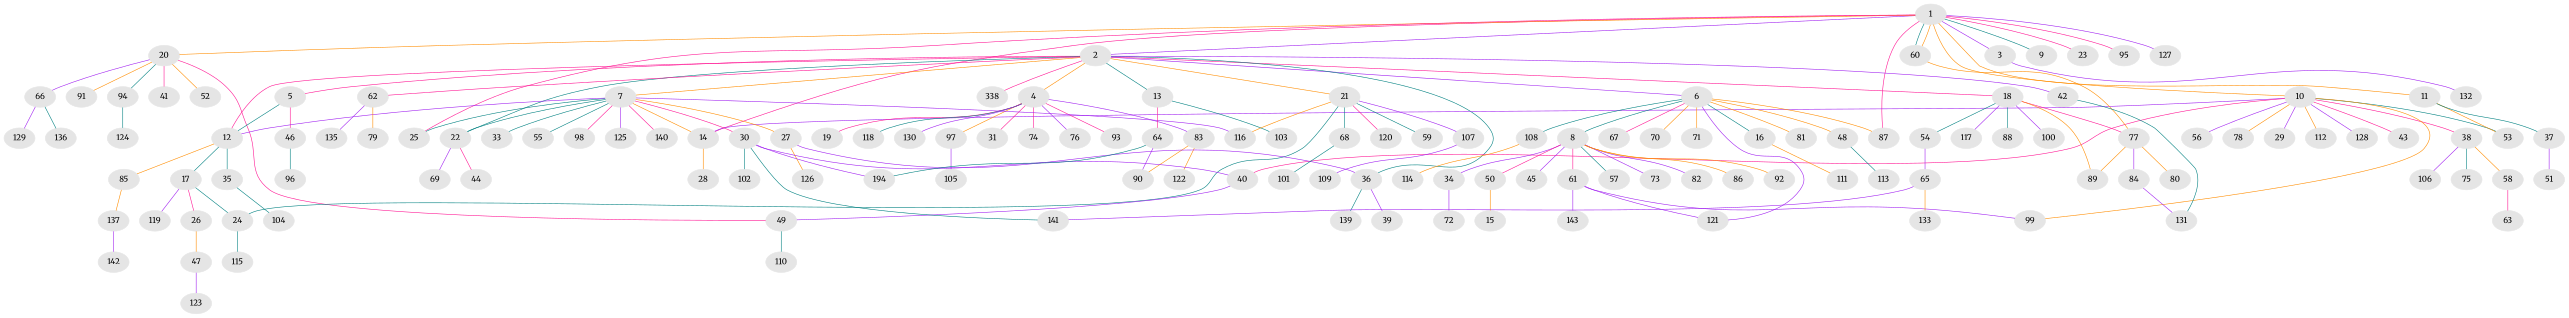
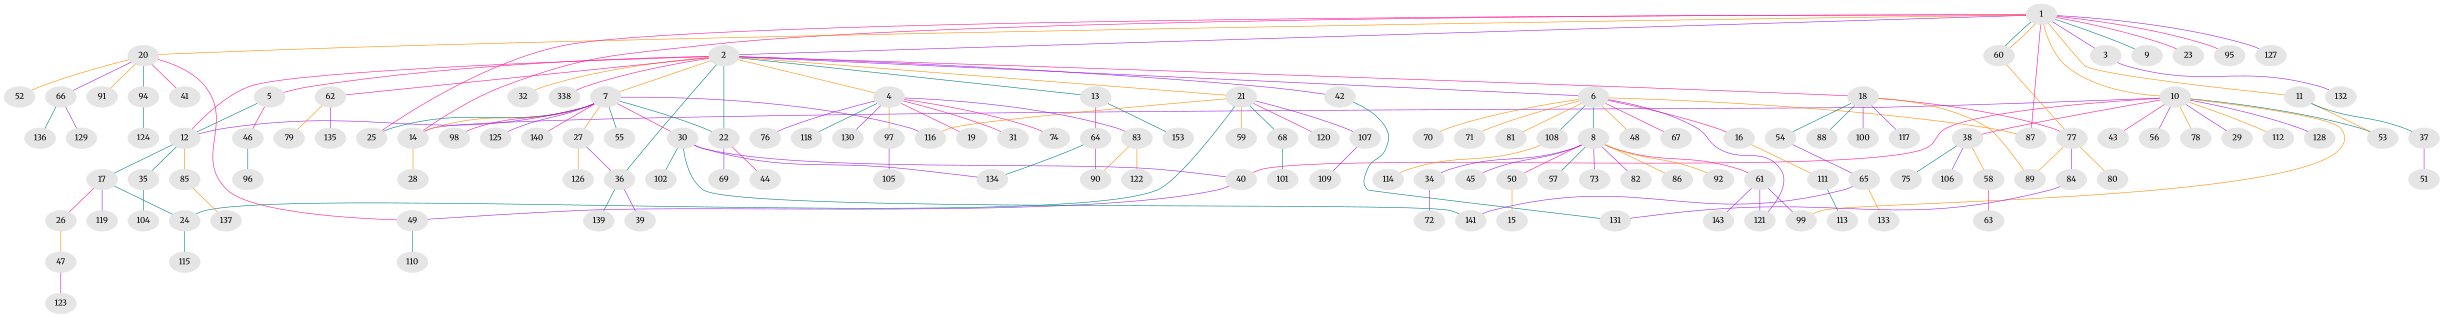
node "32": added
edge "21" -- "59": color teal -> darkorange
edge "6" -- "16": color teal -> deeppink
node "33": removed
node "93": removed
node "103": label "103" -> "153"
edge "48" -- "113": now "111" -- "113"
node "194": label "194" -> "134"
node "142": removed
